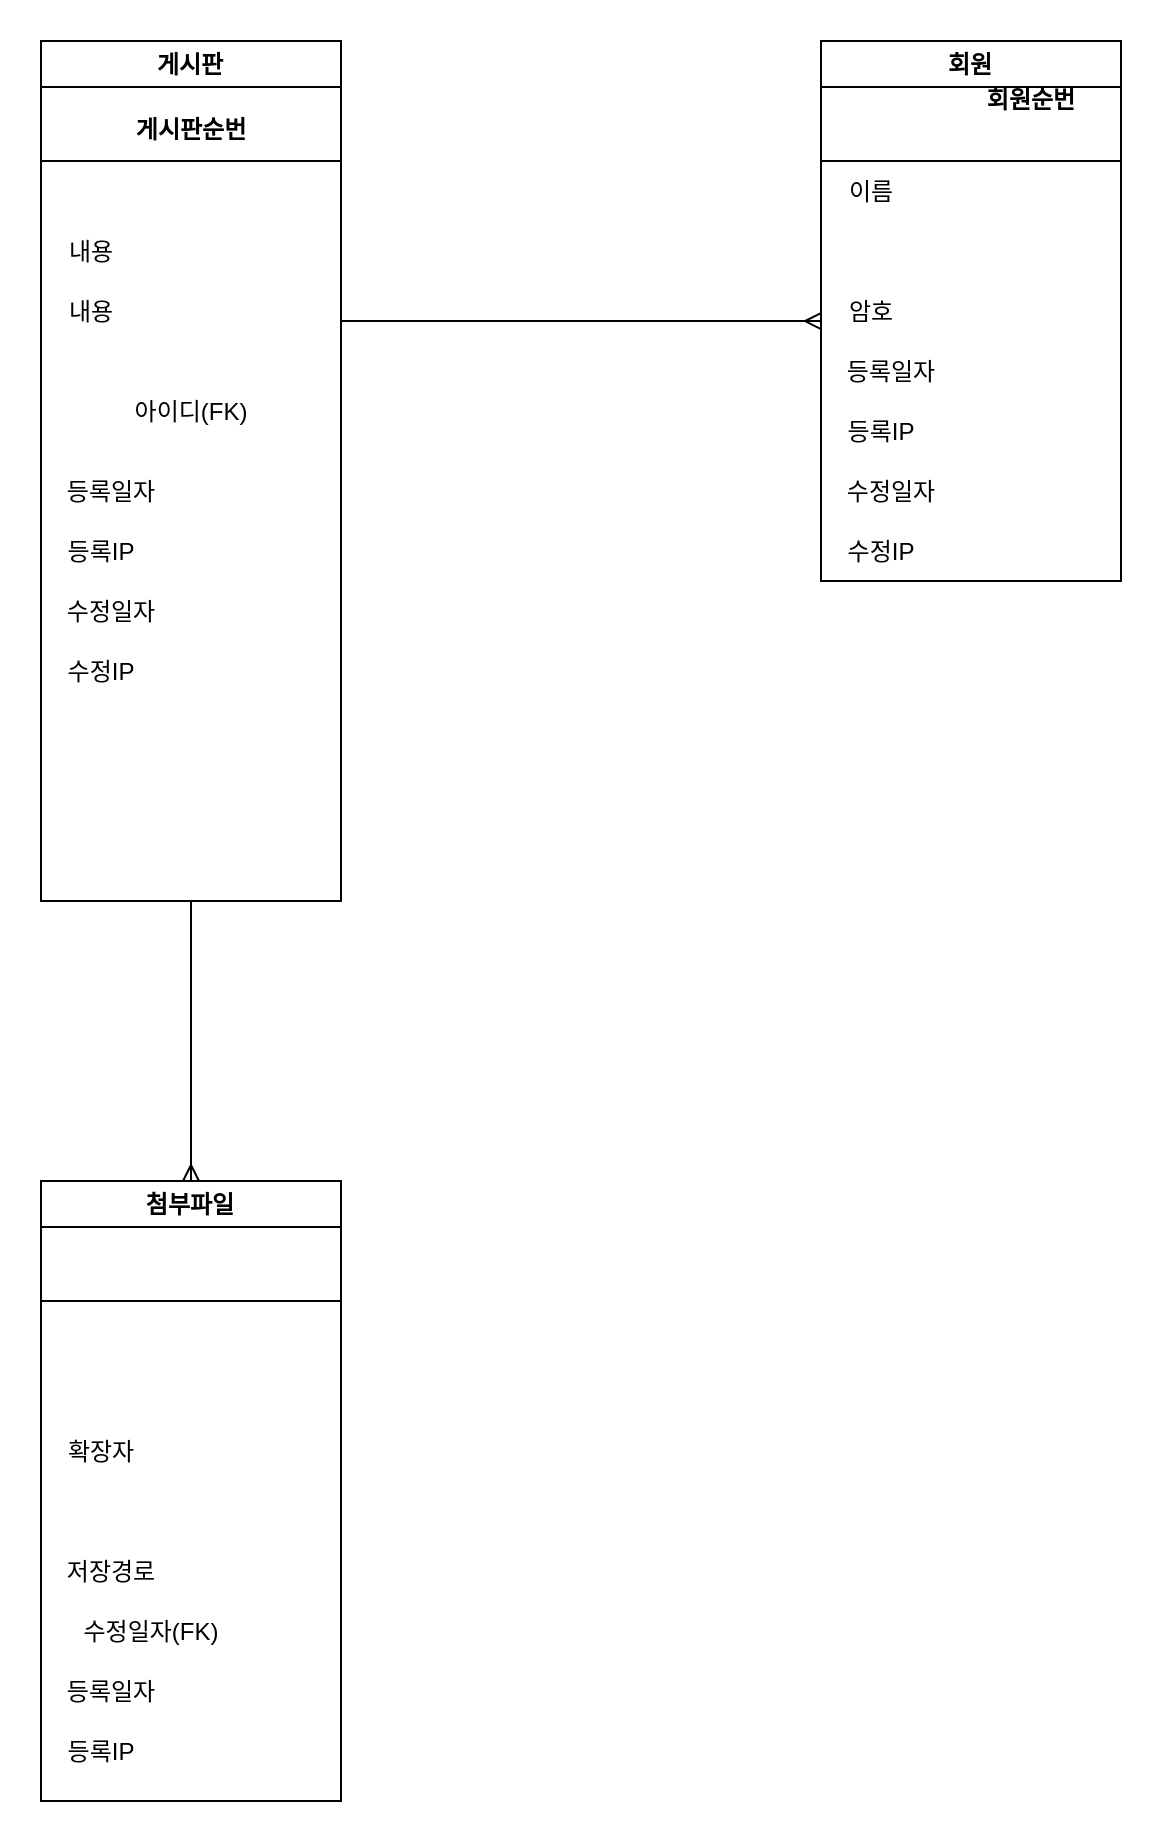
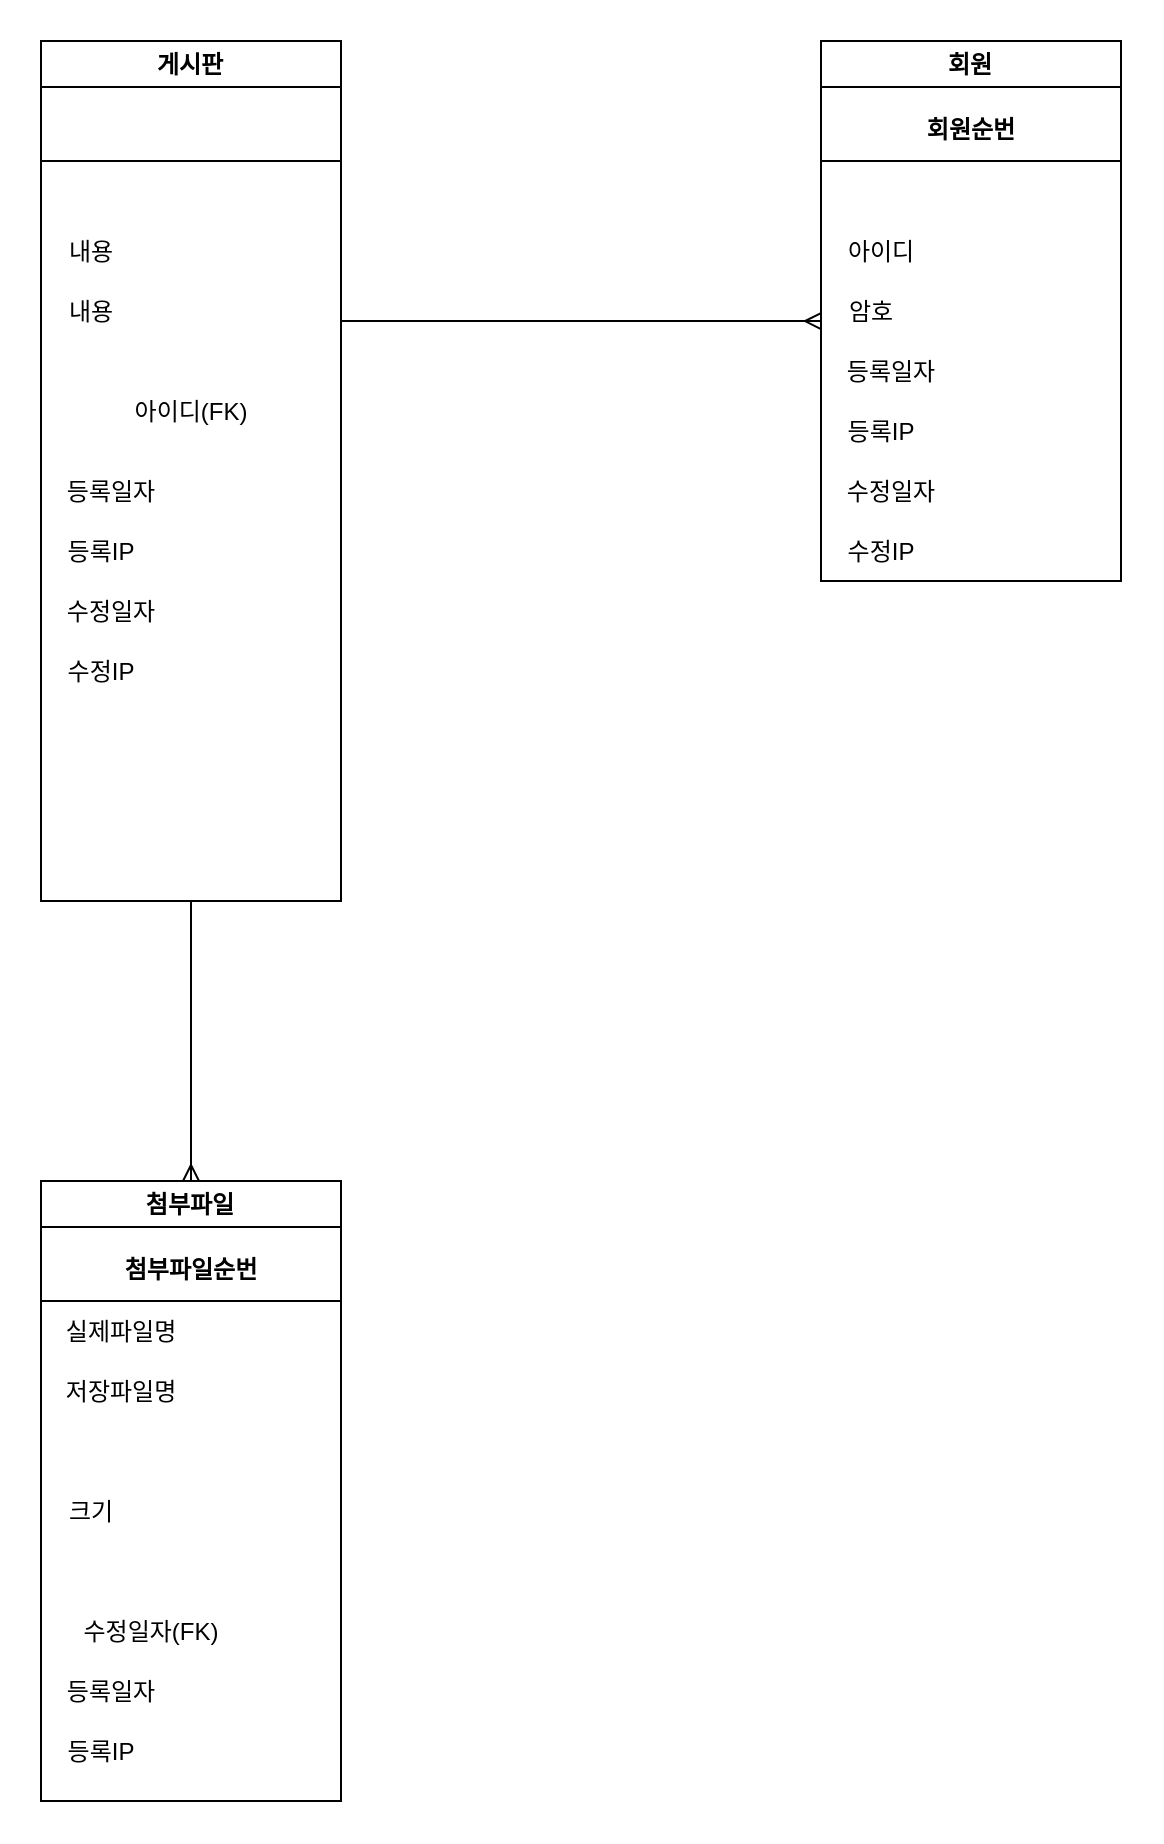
node "회원순번": moved (1031, 101) -> (971, 131)
node "게시판순번": removed
node "이름": removed
node "아이디": added
node "첨부파일순번": added
node "실제파일명": added
node "저장파일명": added
node "확장자": removed
node "크기": added
node "저장경로": removed
